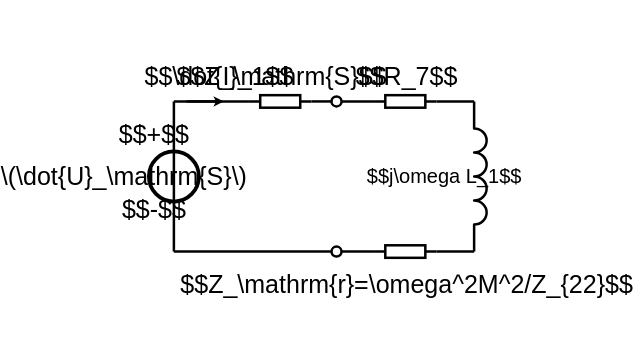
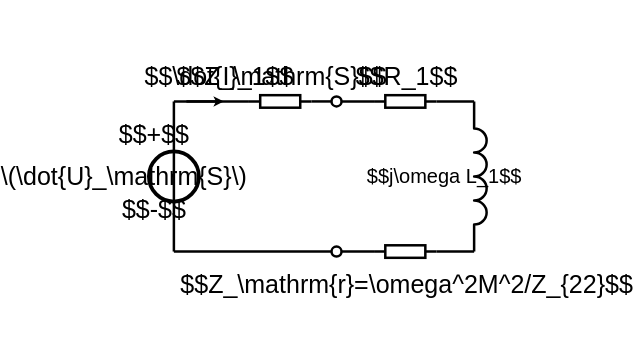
node "$$R_7$$": label "$$R_7$$" -> "$$R_1$$"
